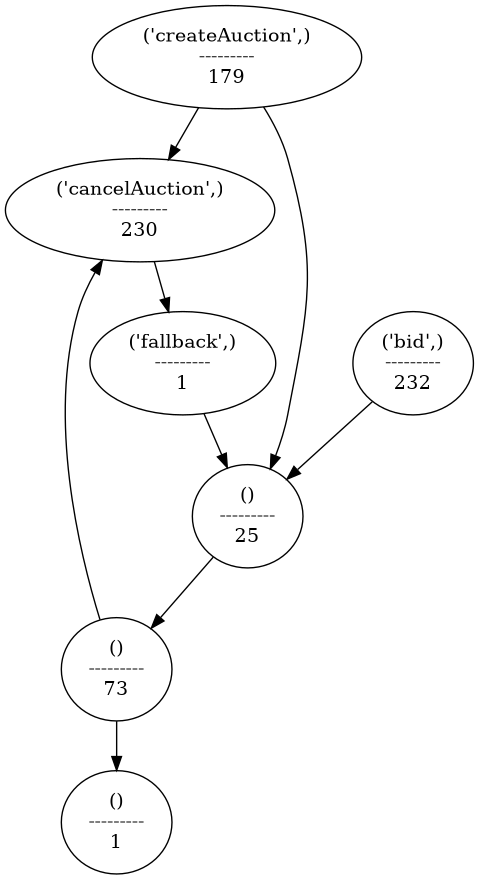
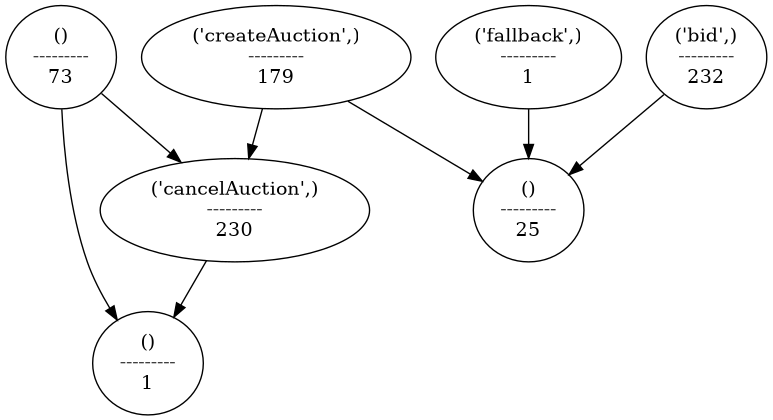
edge "('cancelAuction',) --------- 230" -> "('fallback',) --------- 1": now "('cancelAuction',) --------- 230" -> "() --------- 1"
edge "() --------- 25" -> "() --------- 73": removed
